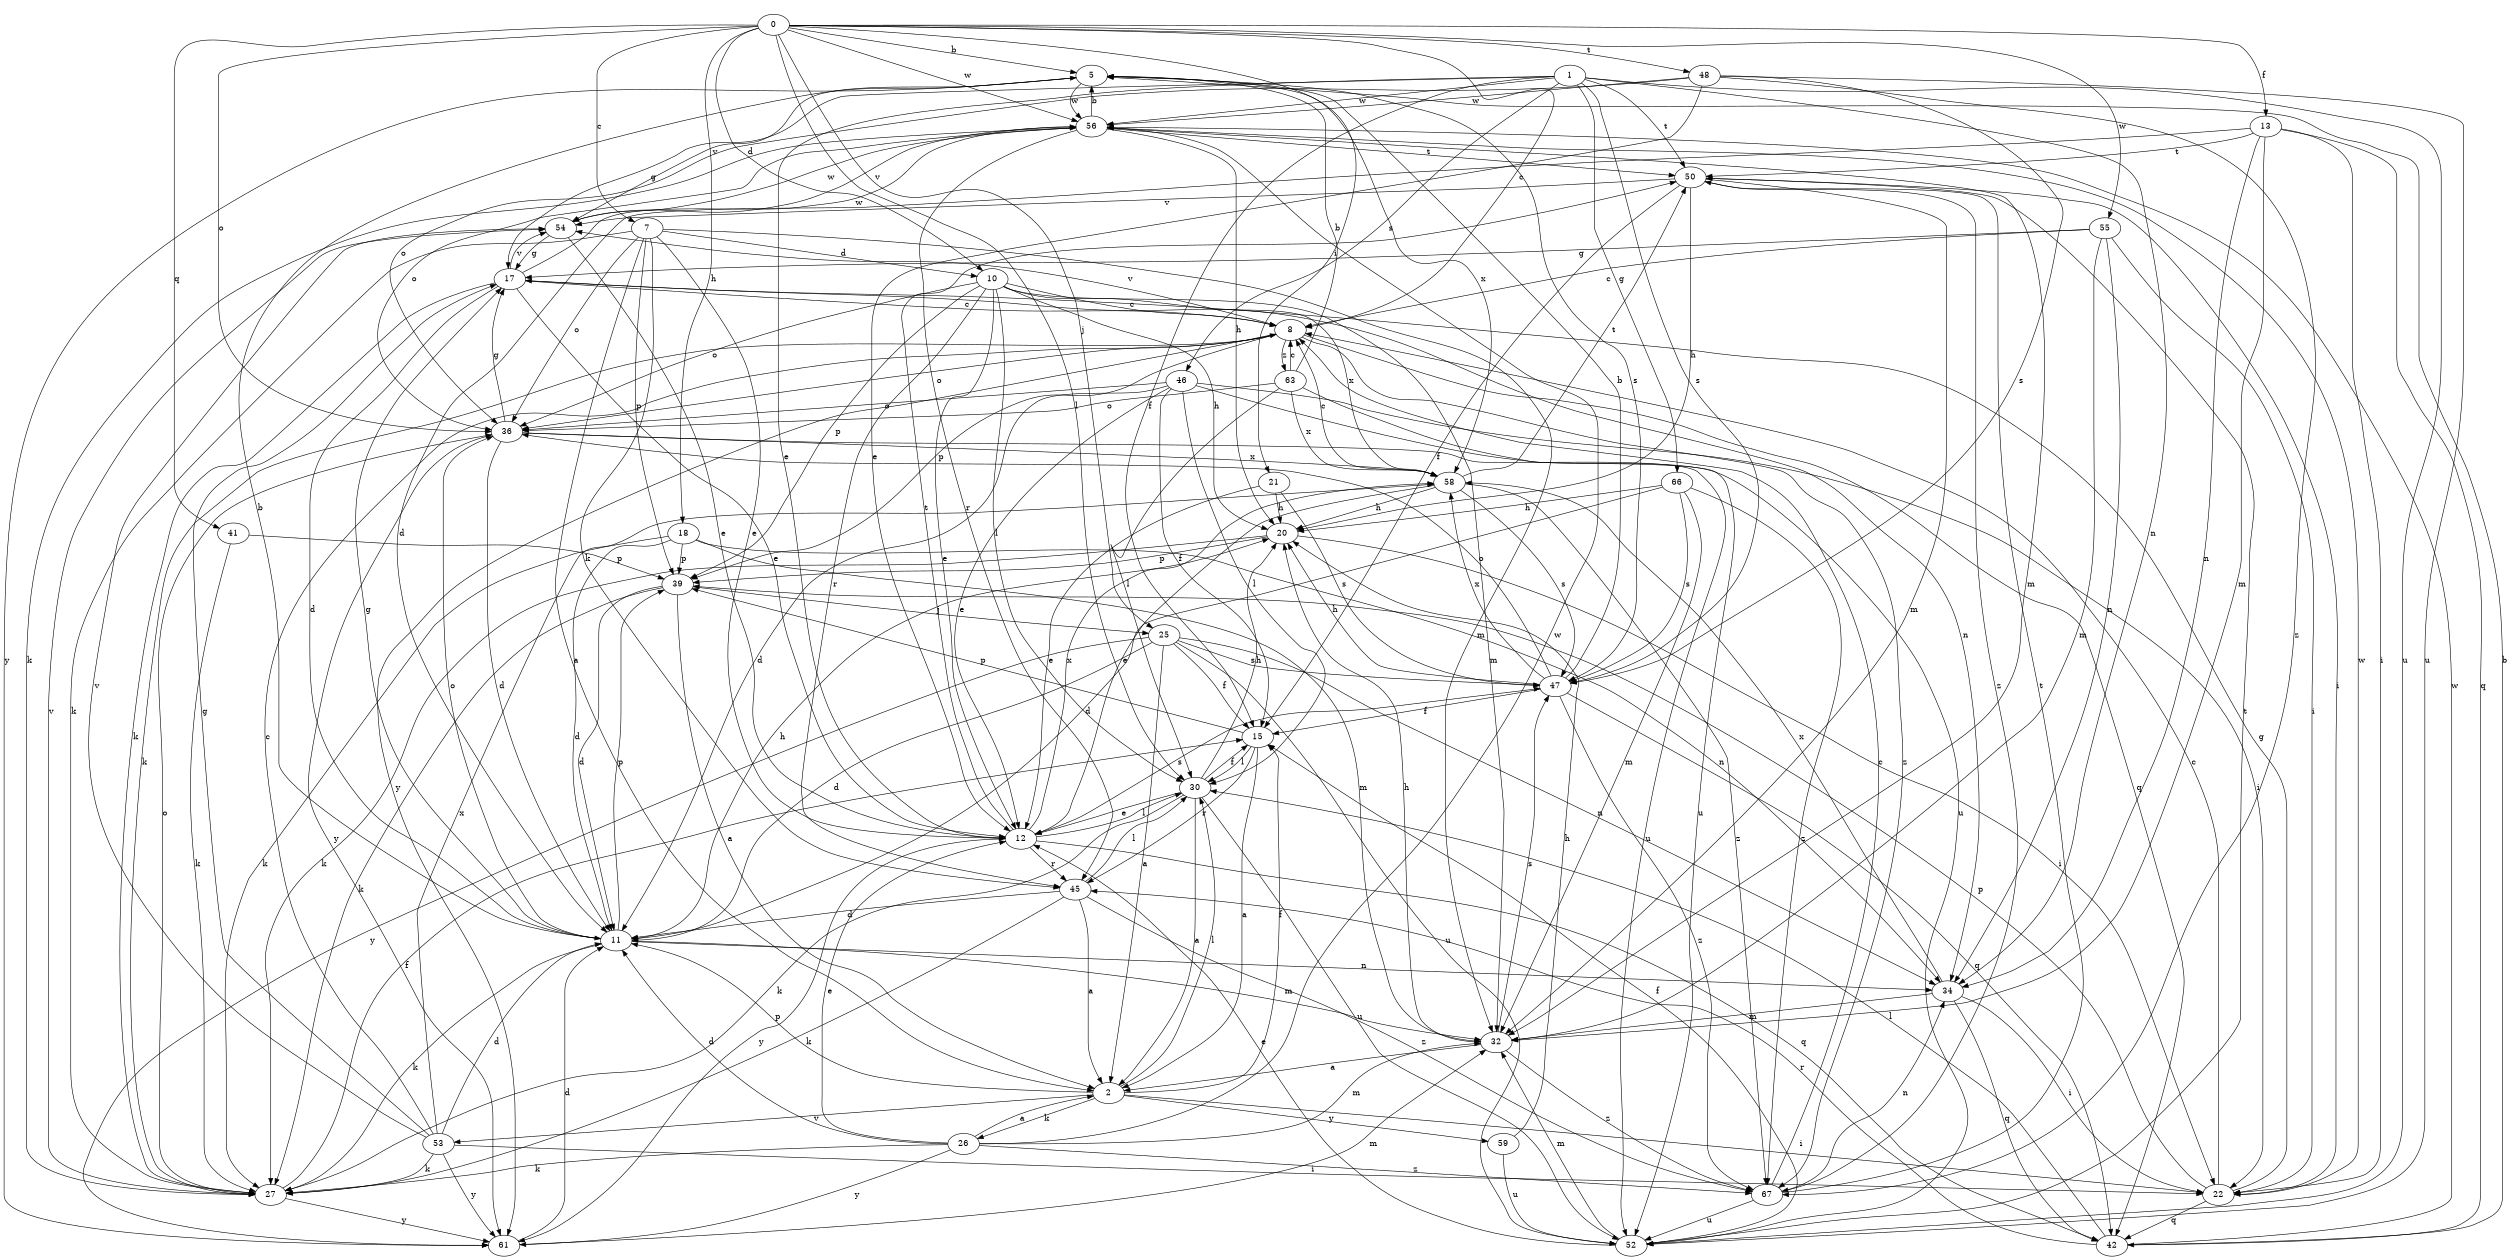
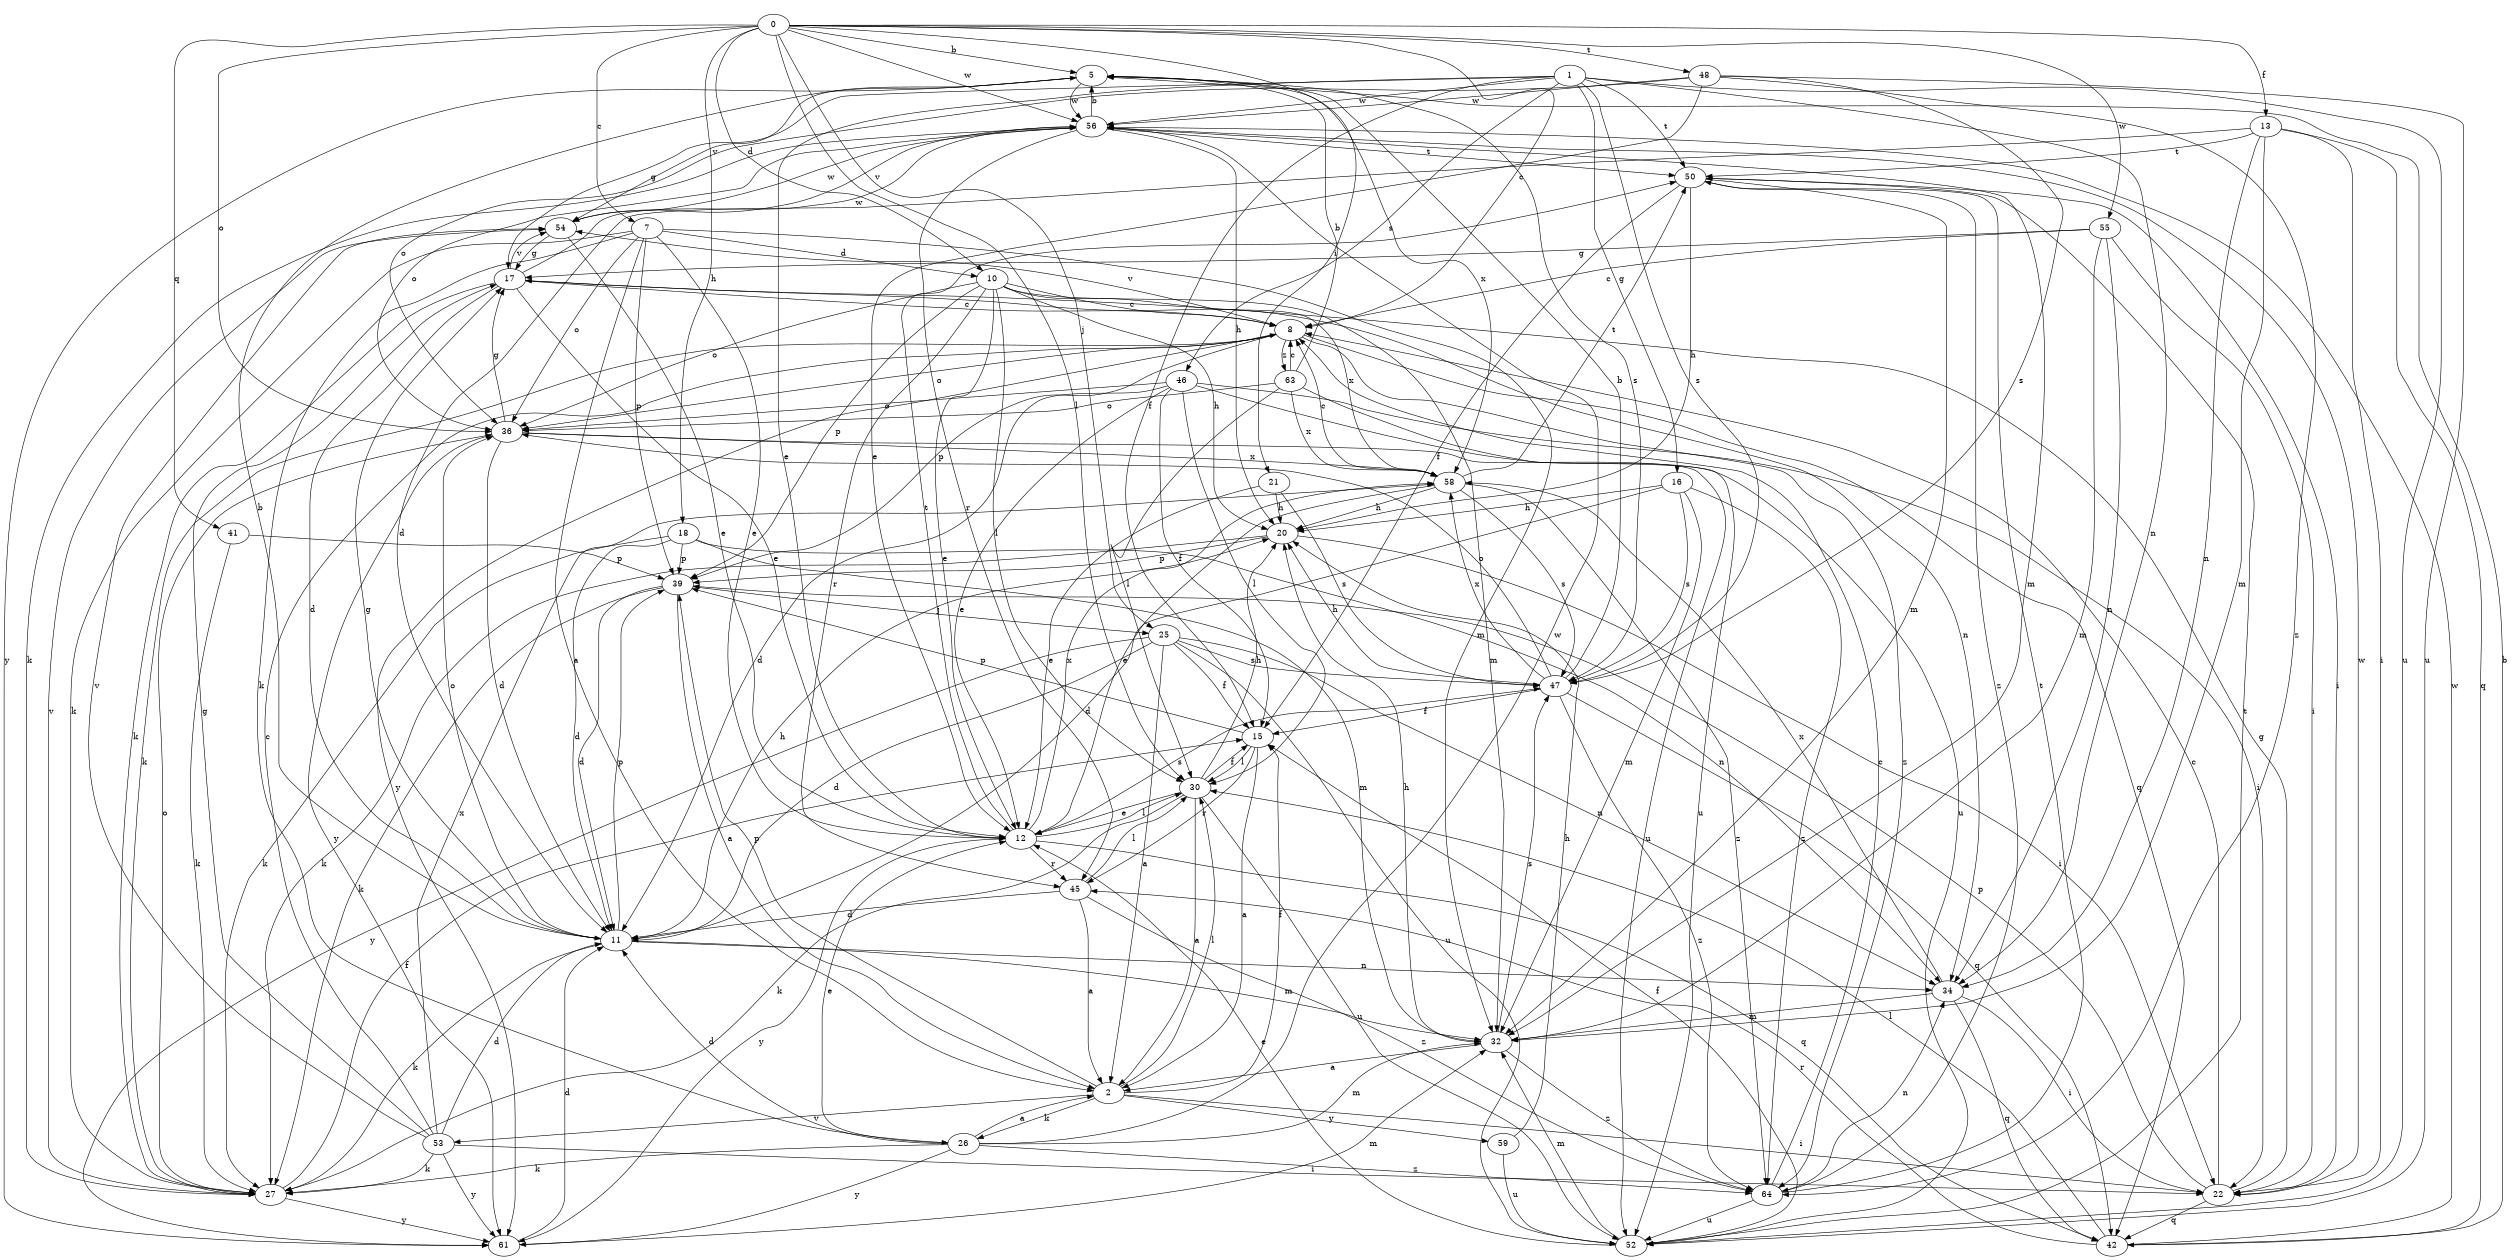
edge "50" -> "54": removed, label "v"
node "66": label "66" -> "16"
edge "7" -> "45": now "7" -> "26"
edge "2" -> "11": now "2" -> "39"
edge "45" -> "27": removed, label "k"
node "67": label "67" -> "64"
